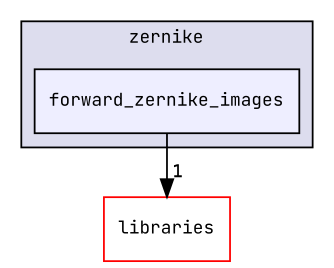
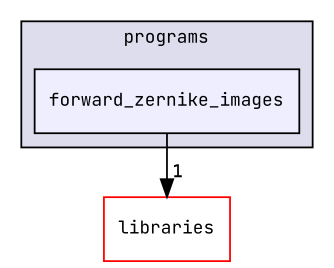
cluster "zernike": label "zernike" -> "programs"
